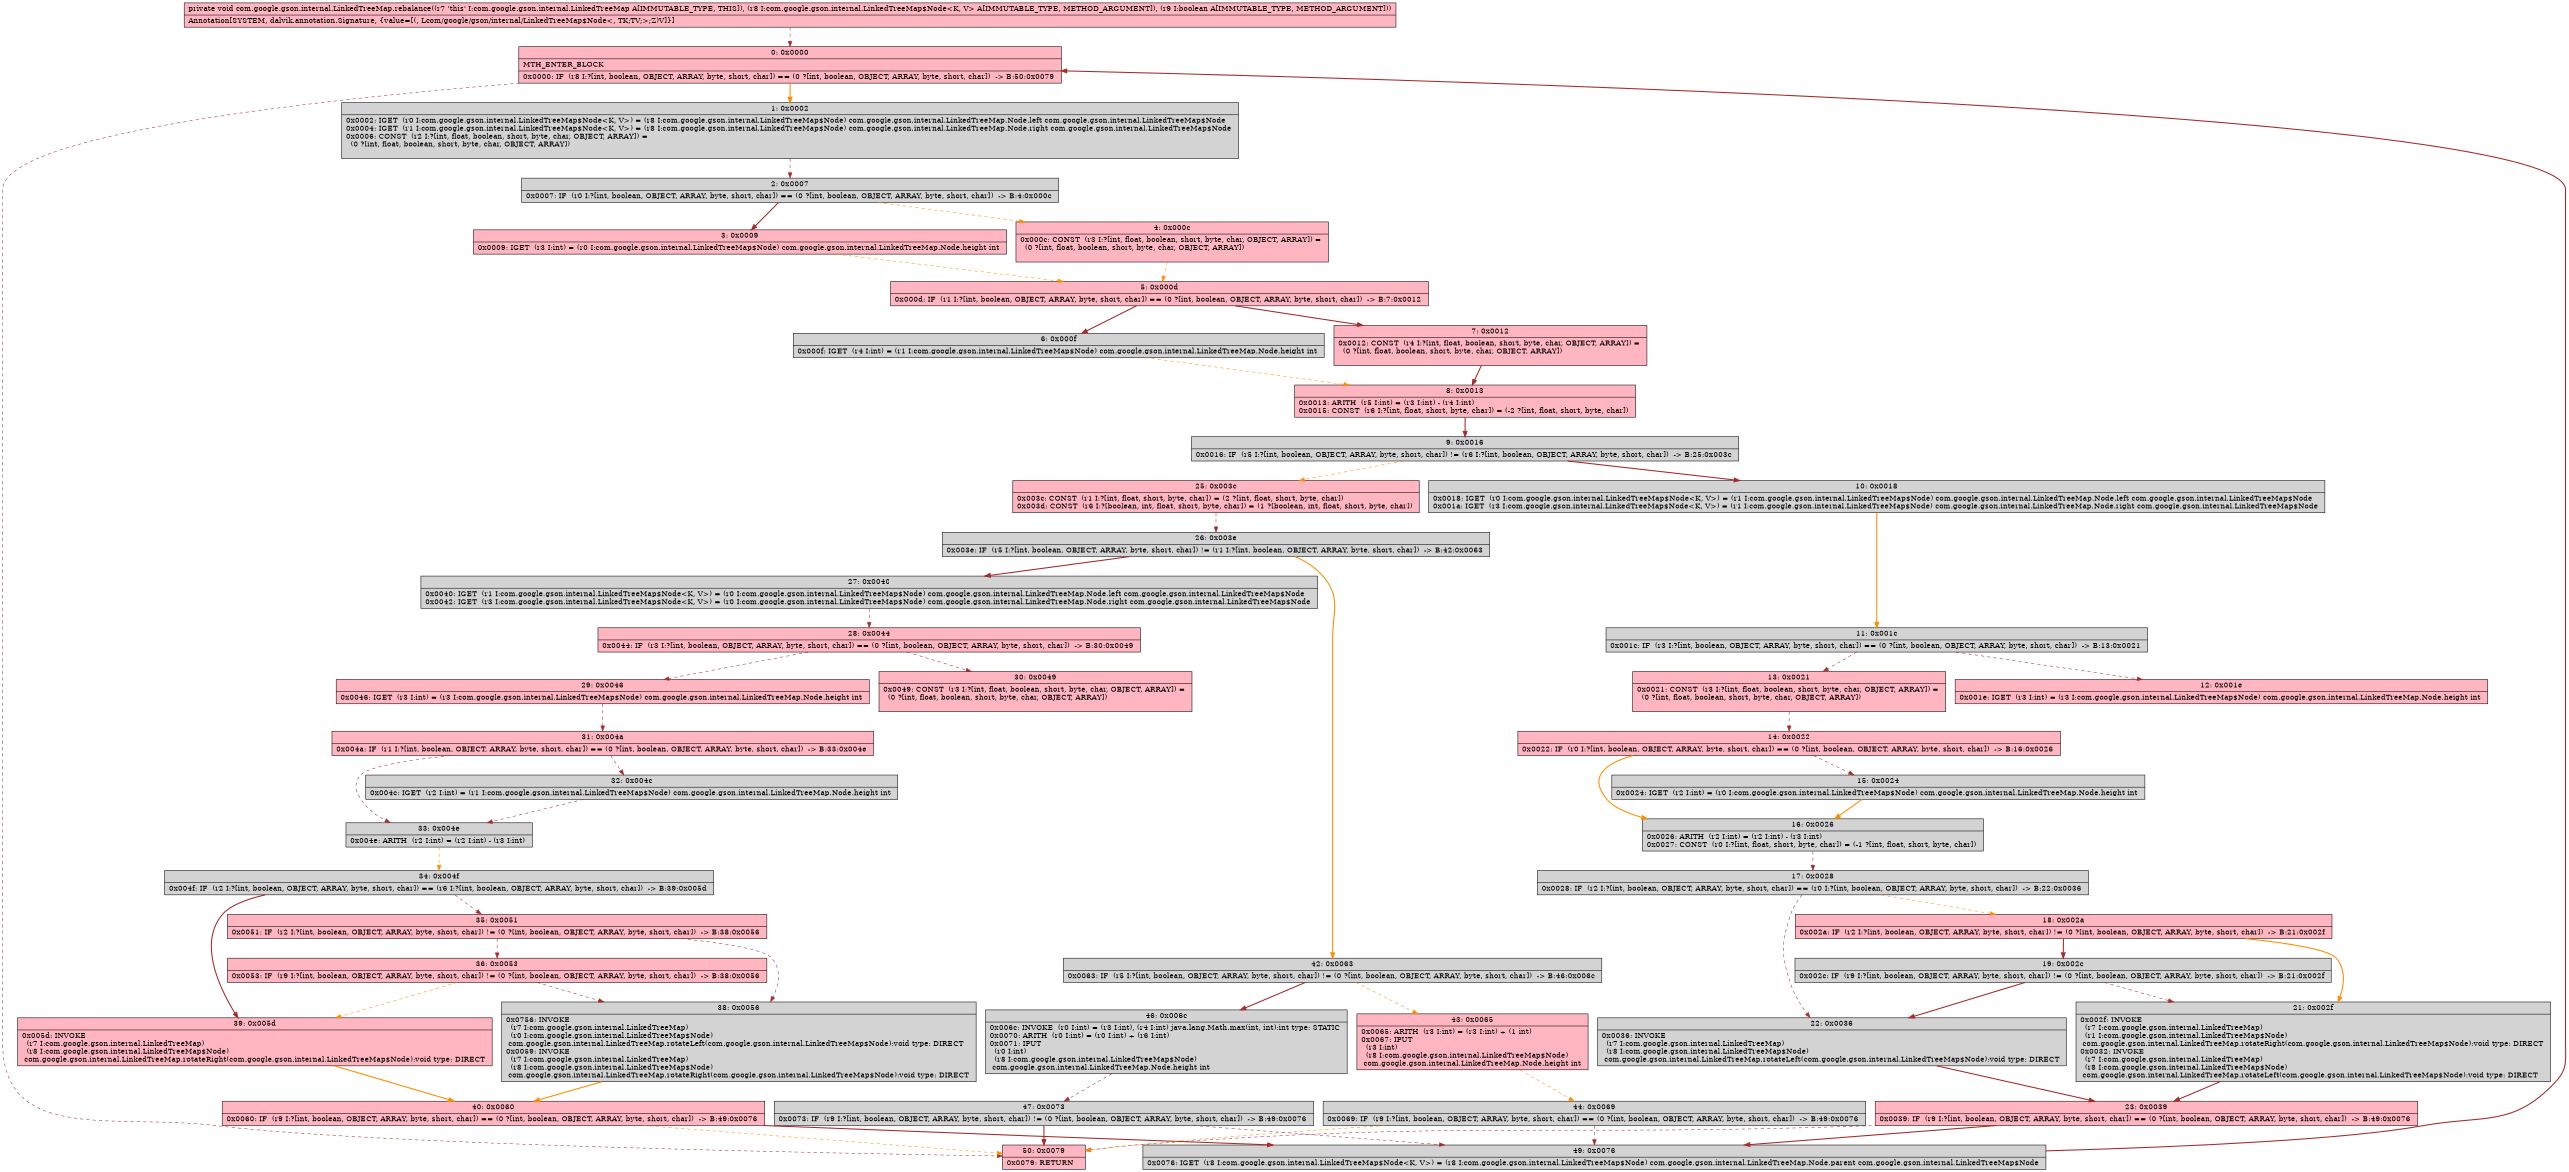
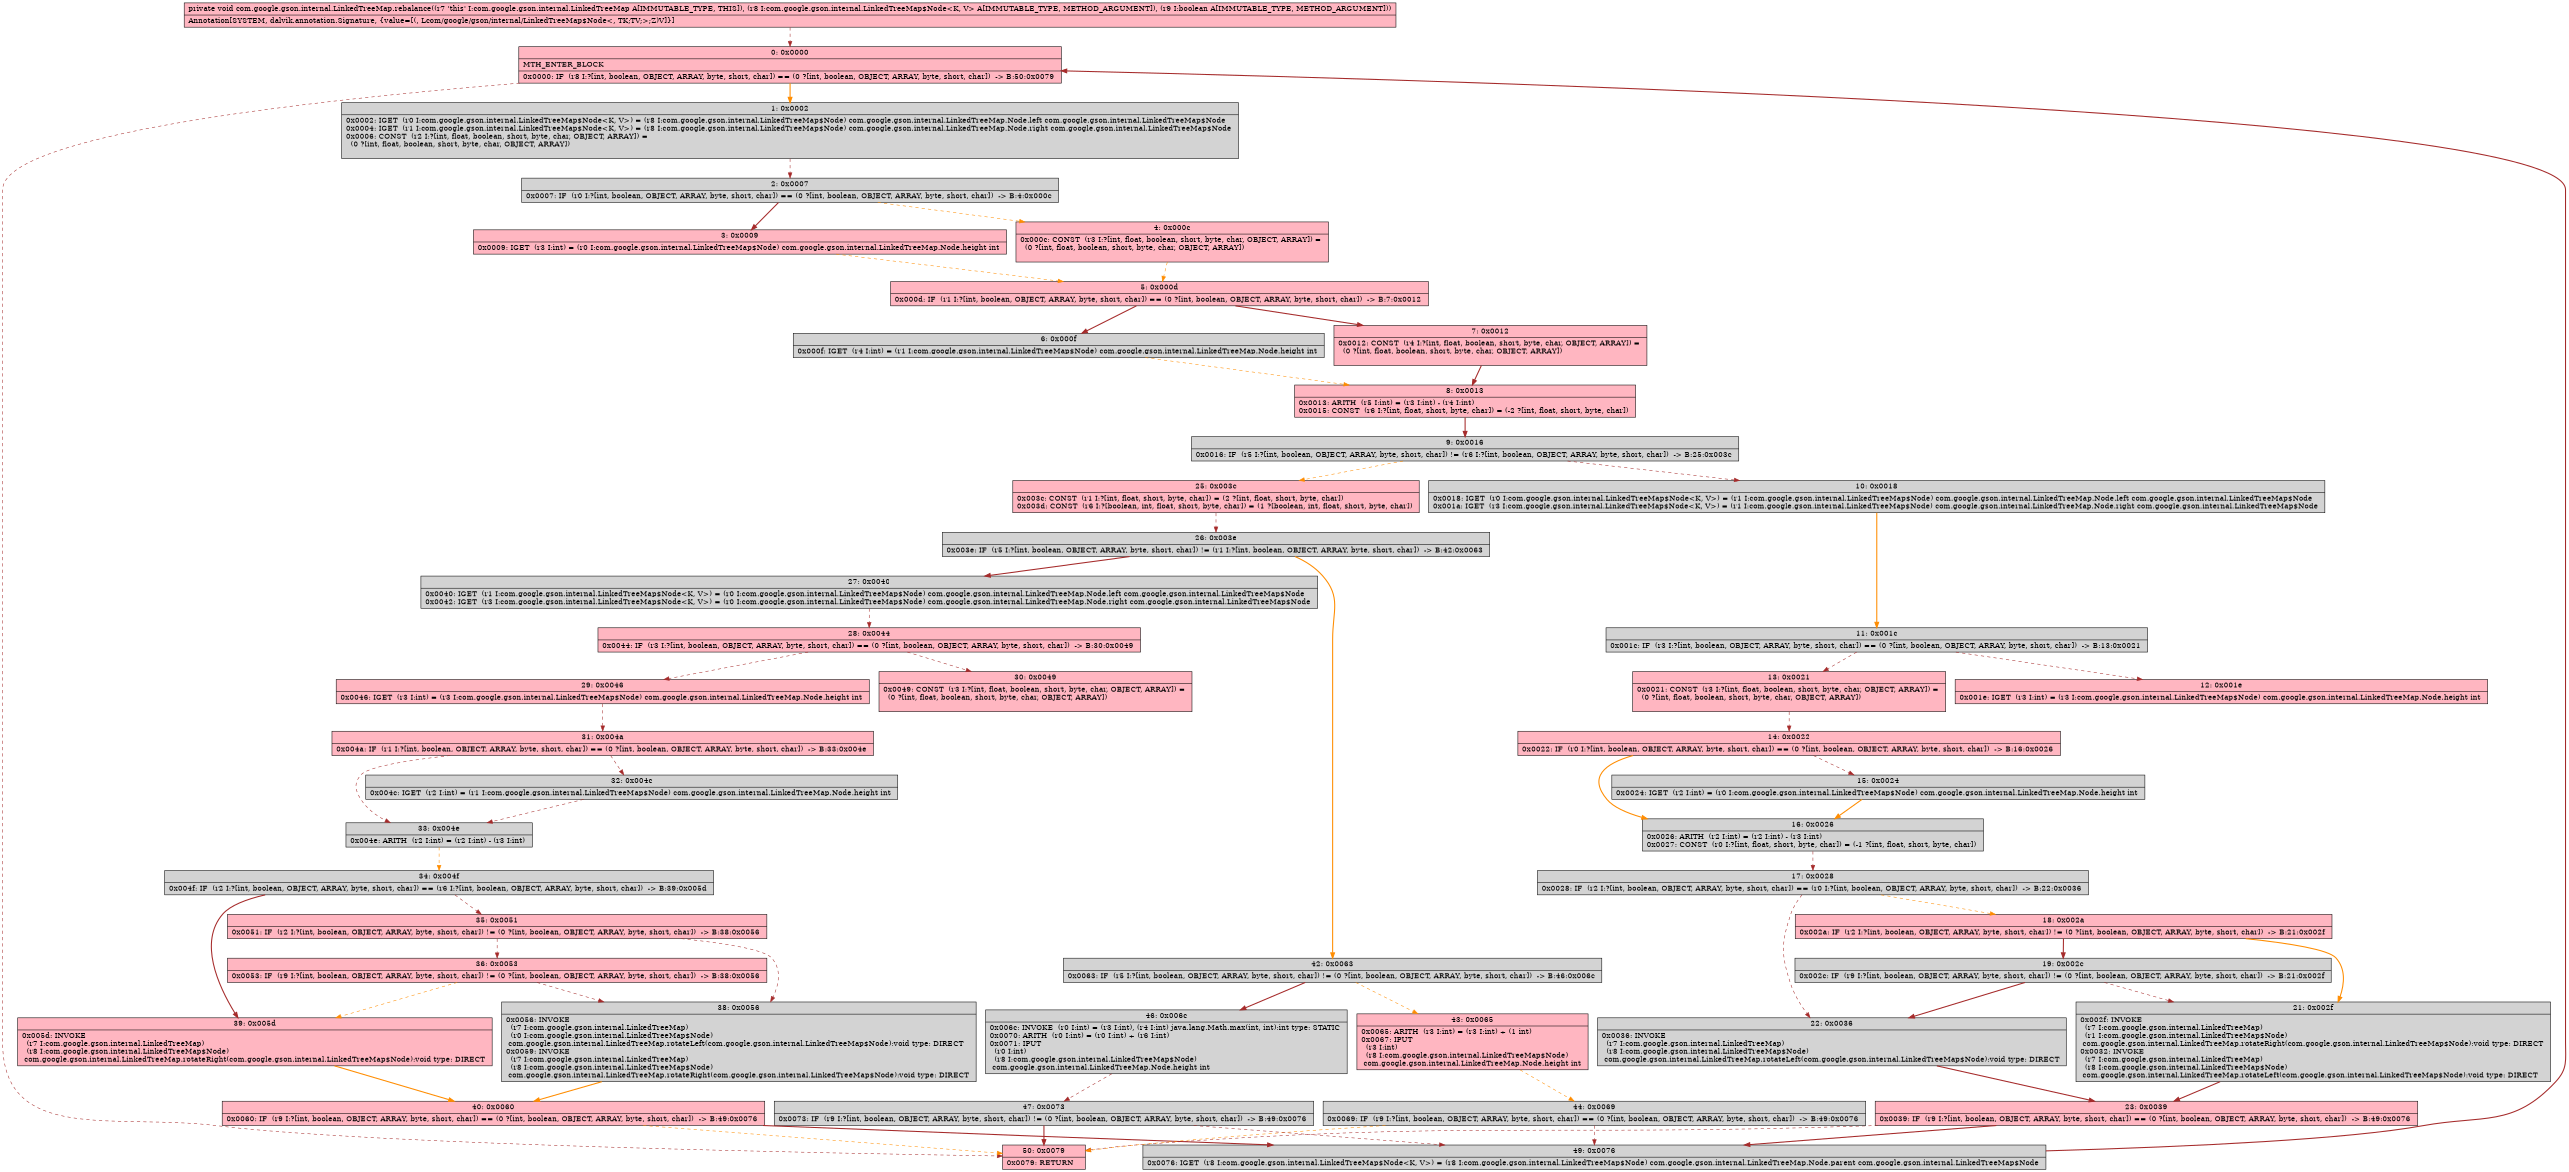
edge "9: 0x0016" -> "10: 0x0018": style bold -> dashed
node "38: 0x0056": text "0x0756: INVOKE" -> "0x0056: INVOKE"
